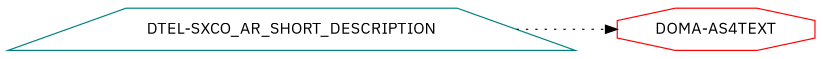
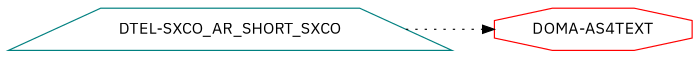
node "DTEL-SXCO_AR_SHORT_DESCRIPTION": label "DTEL-SXCO_AR_SHORT_DESCRIPTION" -> "DTEL-SXCO_AR_SHORT_SXCO"
